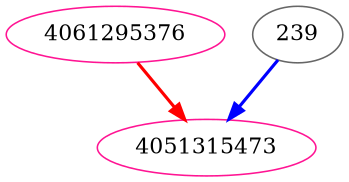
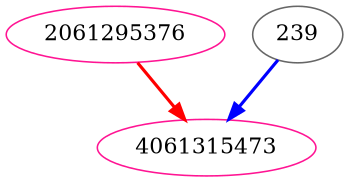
node "4061295376": label "4061295376" -> "2061295376"
node "4051315473": label "4051315473" -> "4061315473"
